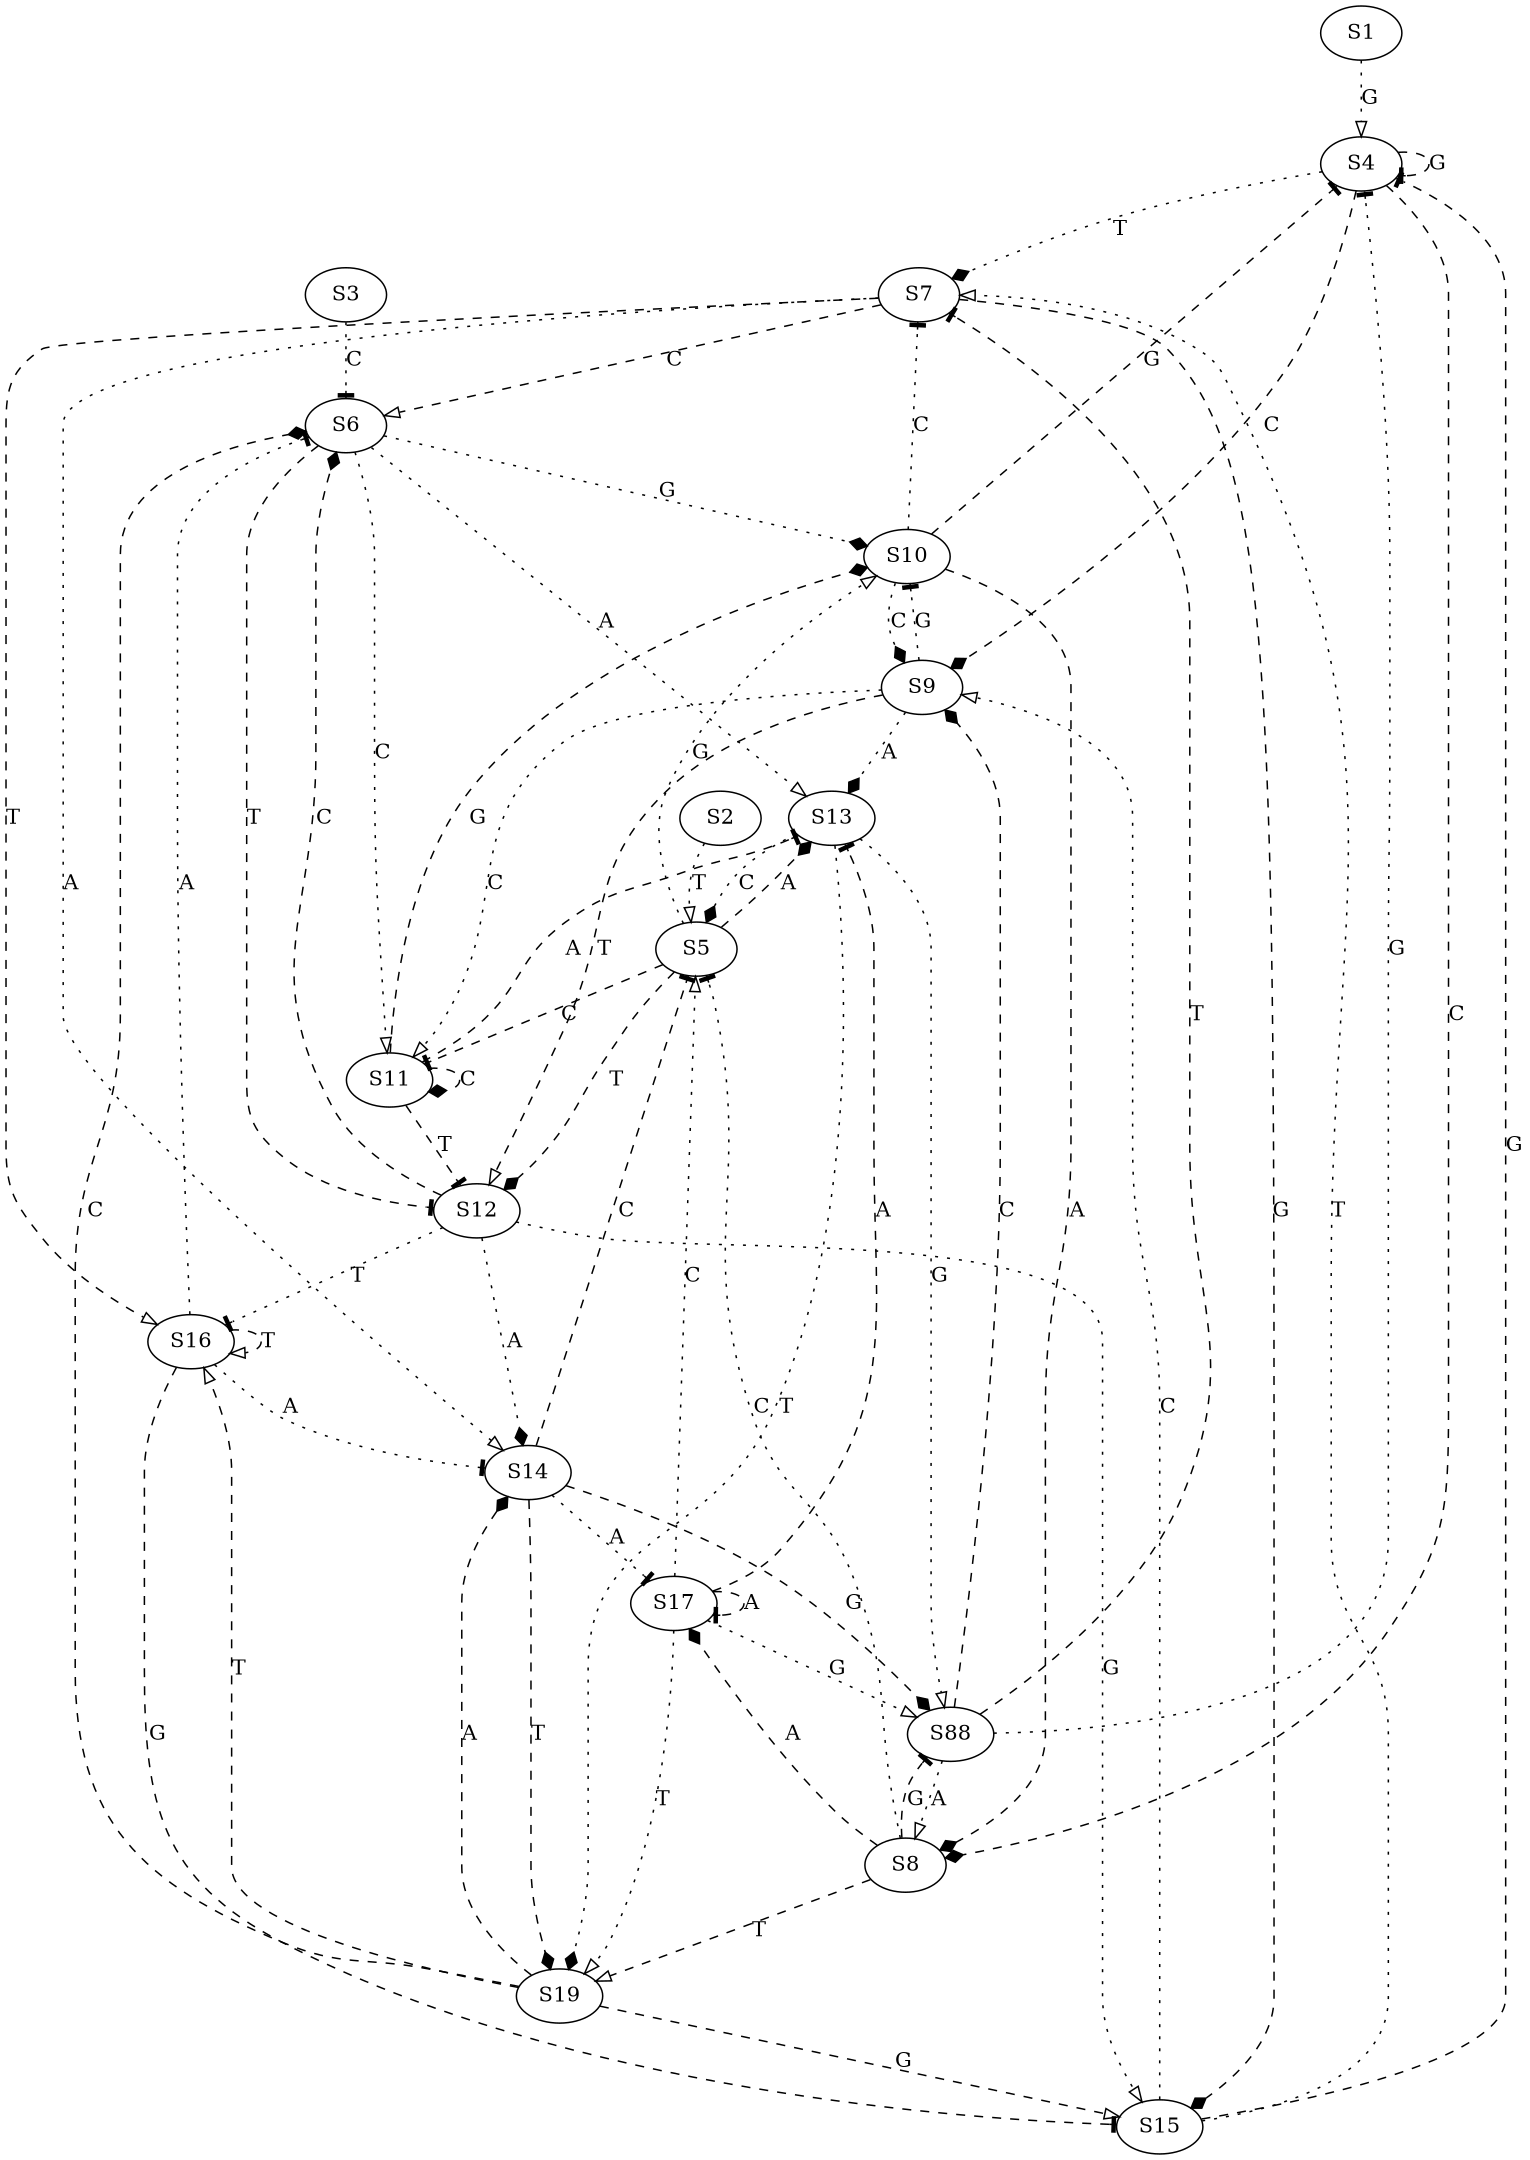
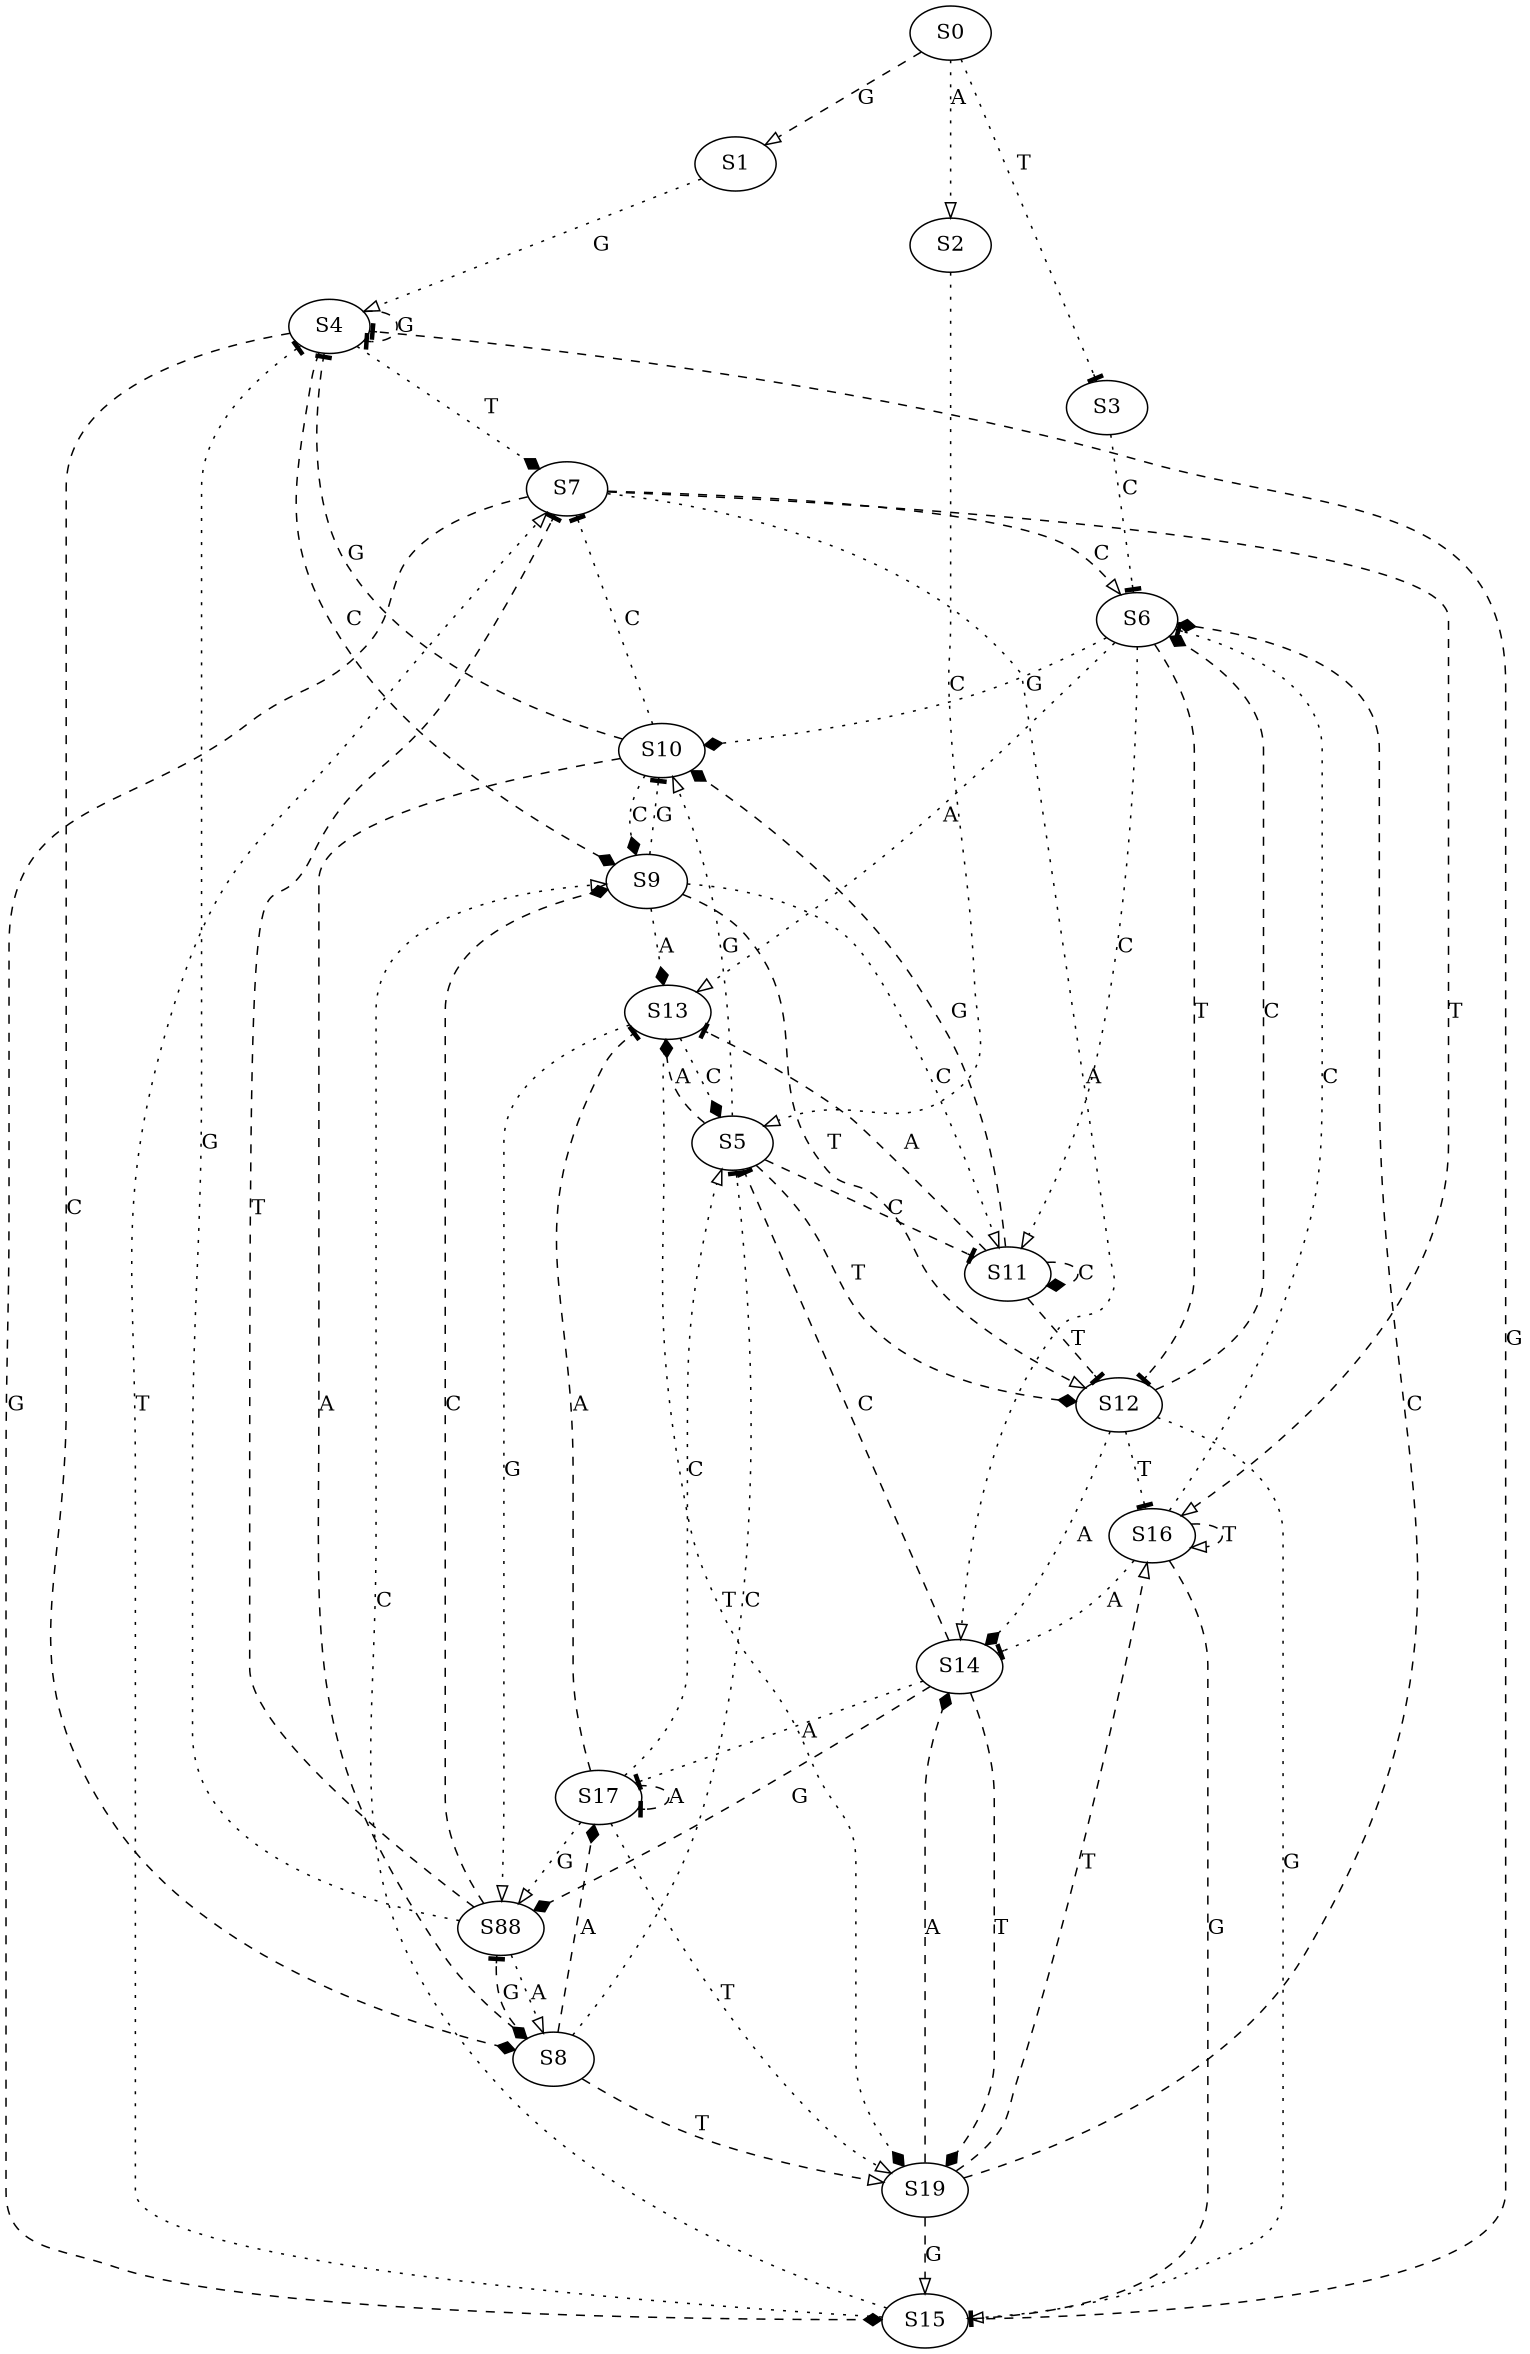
node "S0": added
edge "S16" -> "S6": label "A" -> "C"
edge "S2" -> "S5": label "T" -> "C"
